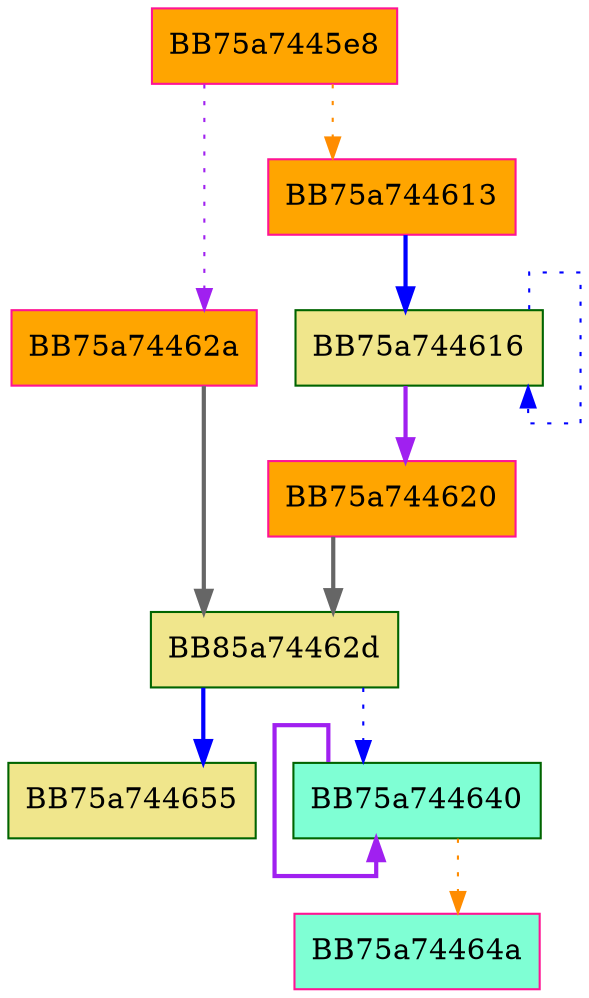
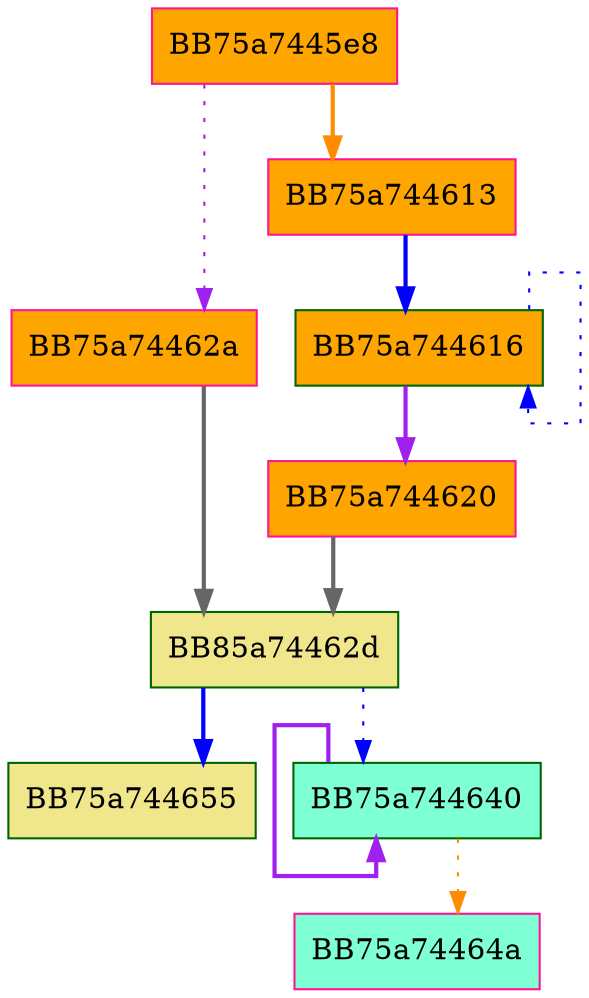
edge "BB75a7445e8" -> "BB75a744613": style dotted -> bold
node "BB75a744616": fillcolor khaki -> orange
